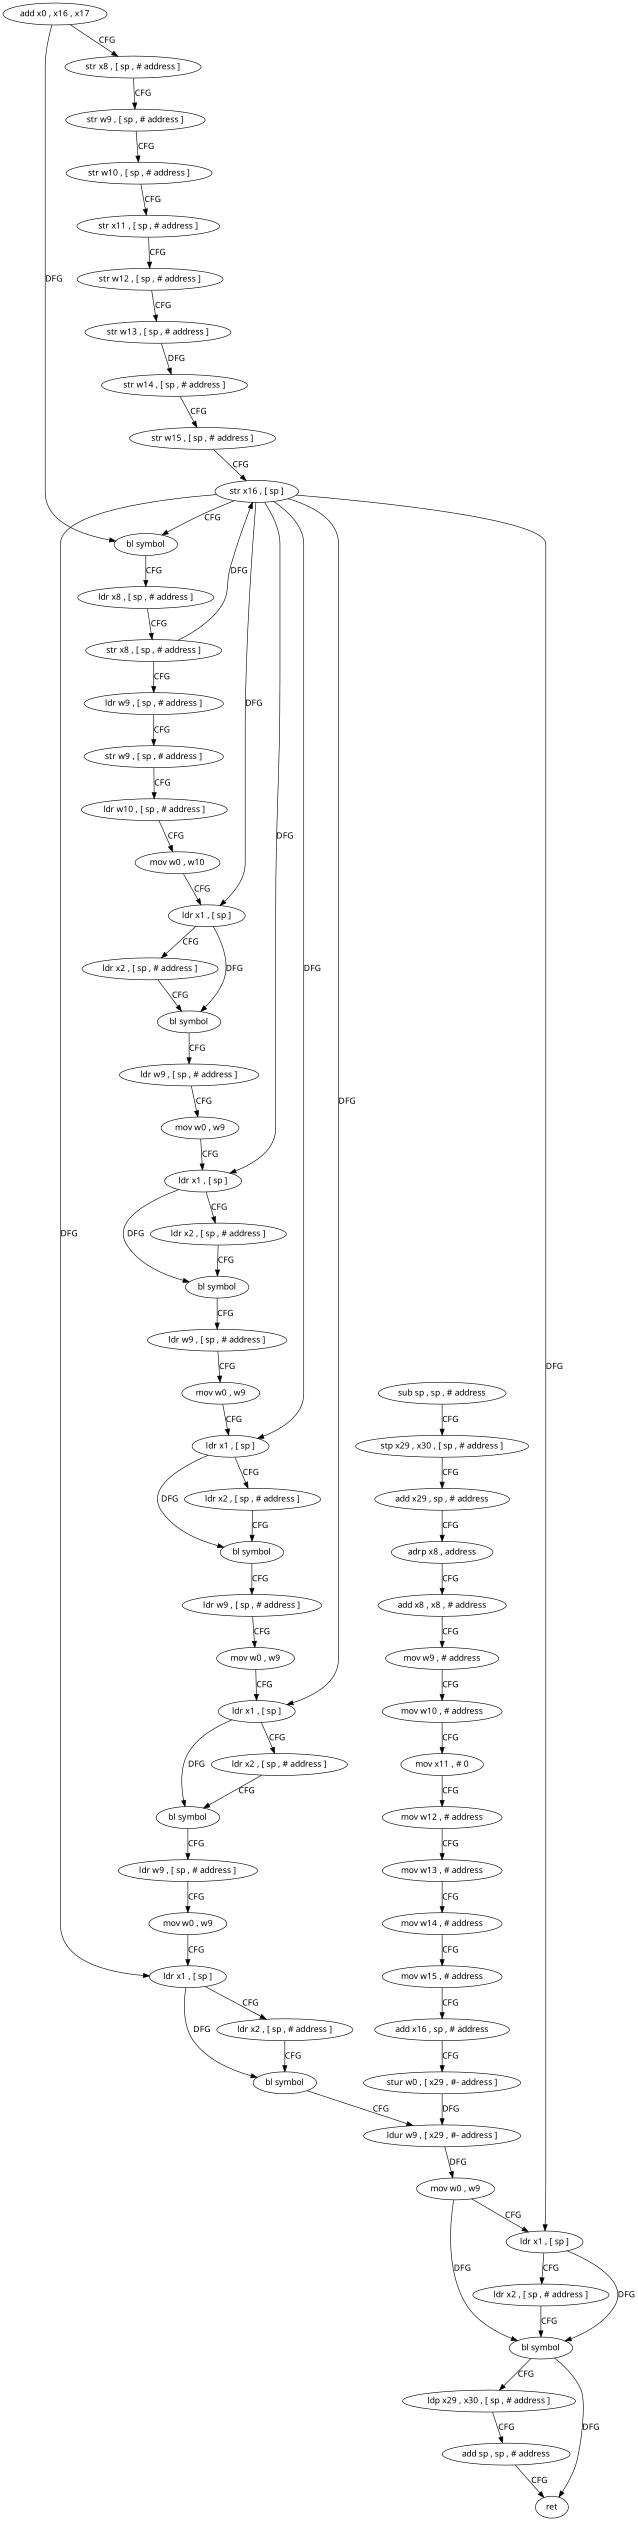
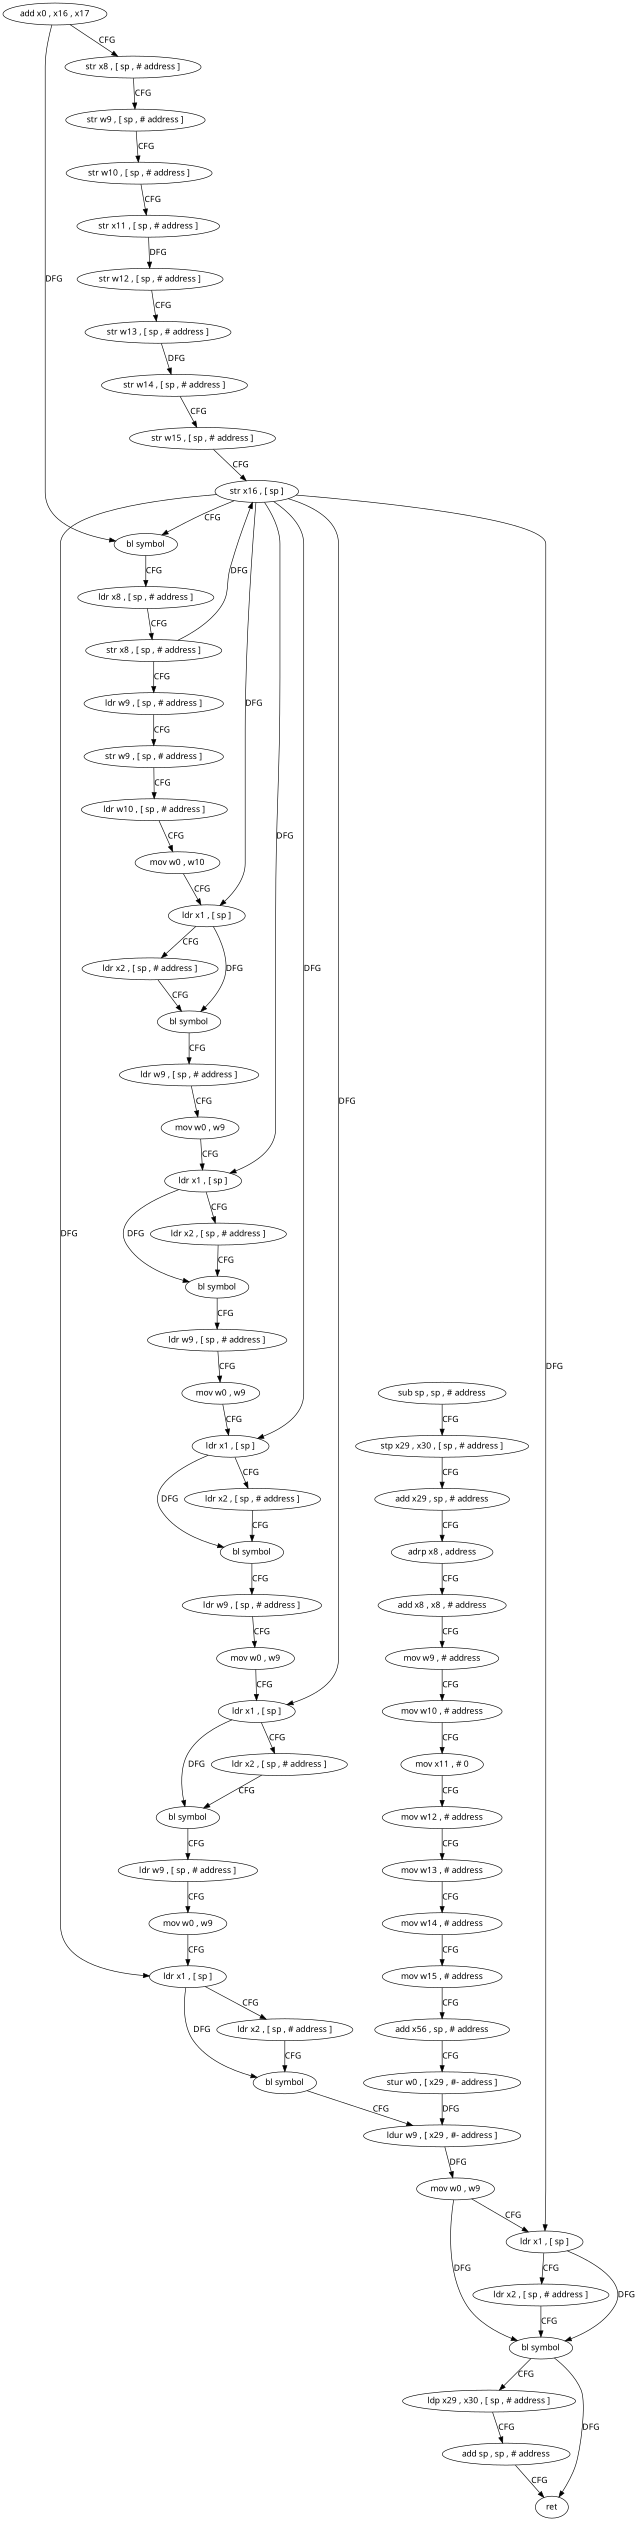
edge "str x11 , [ sp , # address ]" -> "str w12 , [ sp , # address ]": label "CFG" -> "DFG"
node "add x16 , sp , # address": label "add x16 , sp , # address" -> "add x56 , sp , # address"
